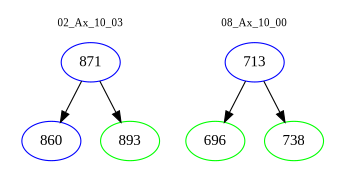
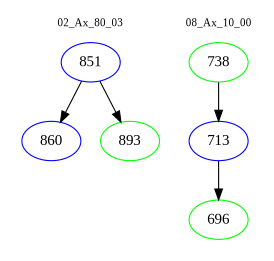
cluster "02_Ax_10_03": label "02_Ax_10_03" -> "02_Ax_80_03"
node "871": label "871" -> "851"
edge "713" -> "738": reversed
